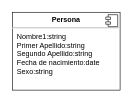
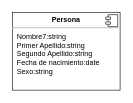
node "Persona Nombre1:string Primer Apellido:string Segundo Apellido:string Fecha de nacimiento:date Sexo:string": label "Persona Nombre1:string Primer Apellido:string Segundo Apellido:string Fecha de nacimiento:date Sexo:string" -> "Persona Nombre7:string Primer Apellido:string Segundo Apellido:string Fecha de nacimiento:date Sexo:string"
